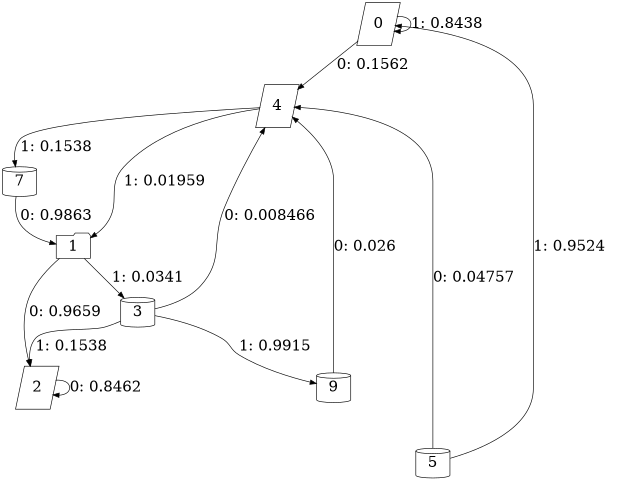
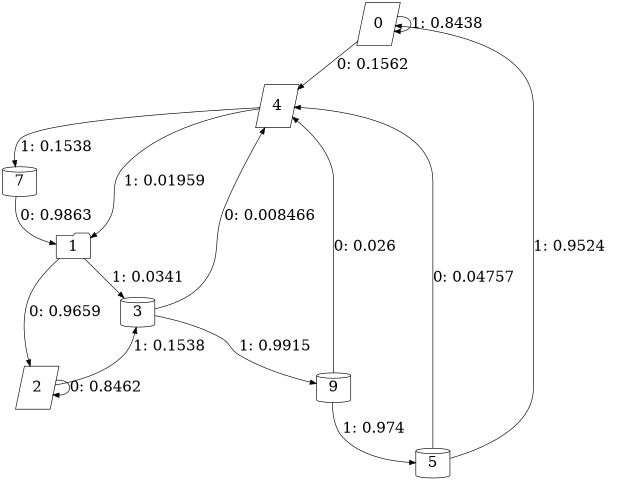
edge "3" -> "2": reversed
edge "9" -> "5": added, label "1: 0.974"
